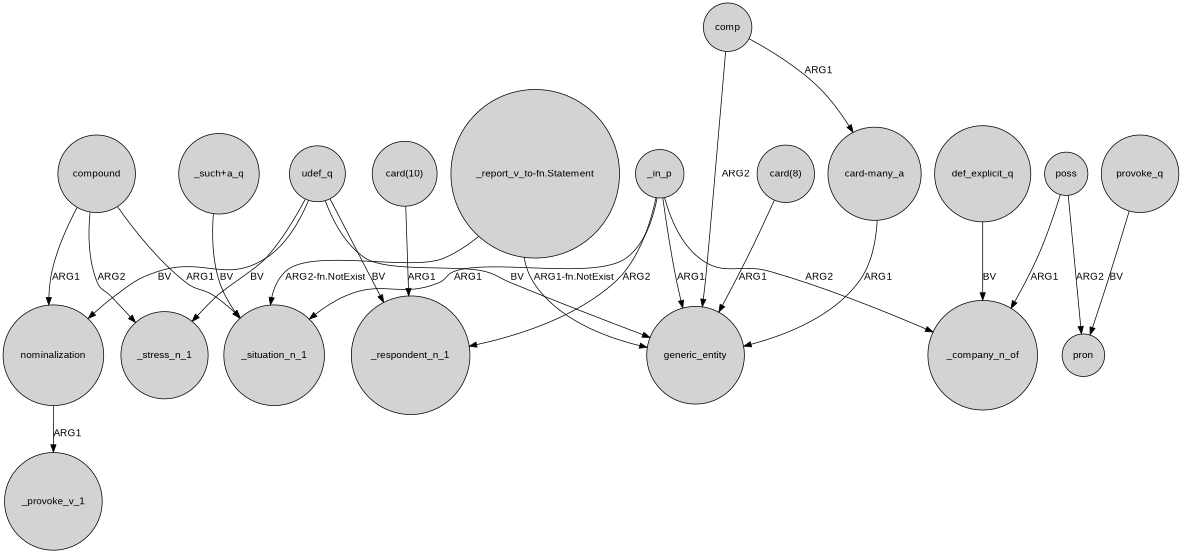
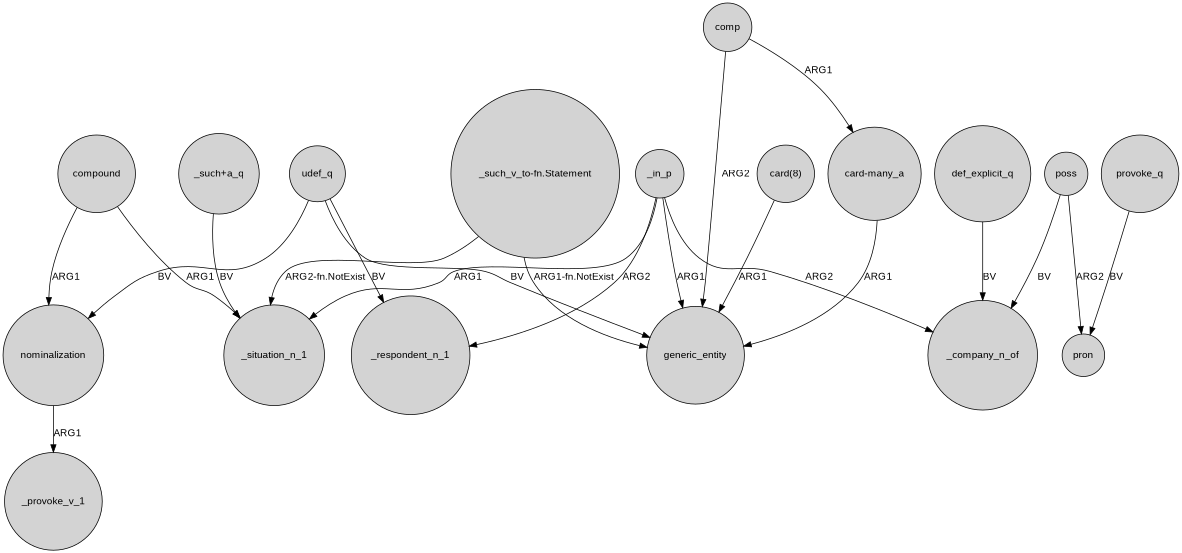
node "card(10)": removed
node "_report_v_to-fn.Statement": label "_report_v_to-fn.Statement" -> "_such_v_to-fn.Statement"
edge "poss" -> "_company_n_of": label "ARG1" -> "BV"
node "_stress_n_1": removed
